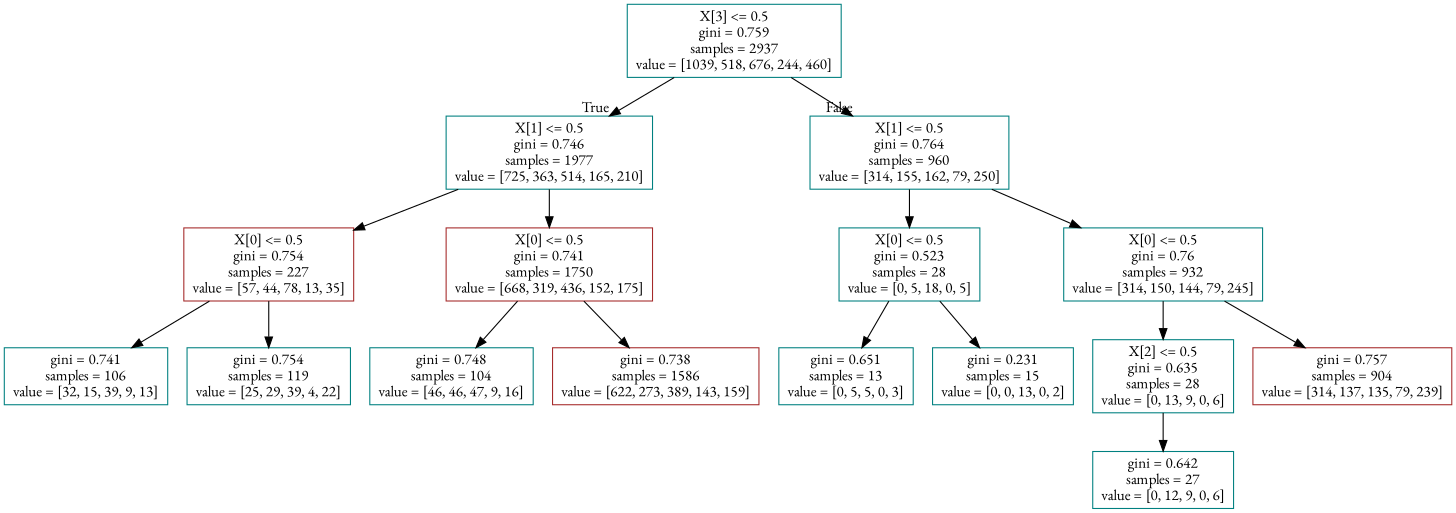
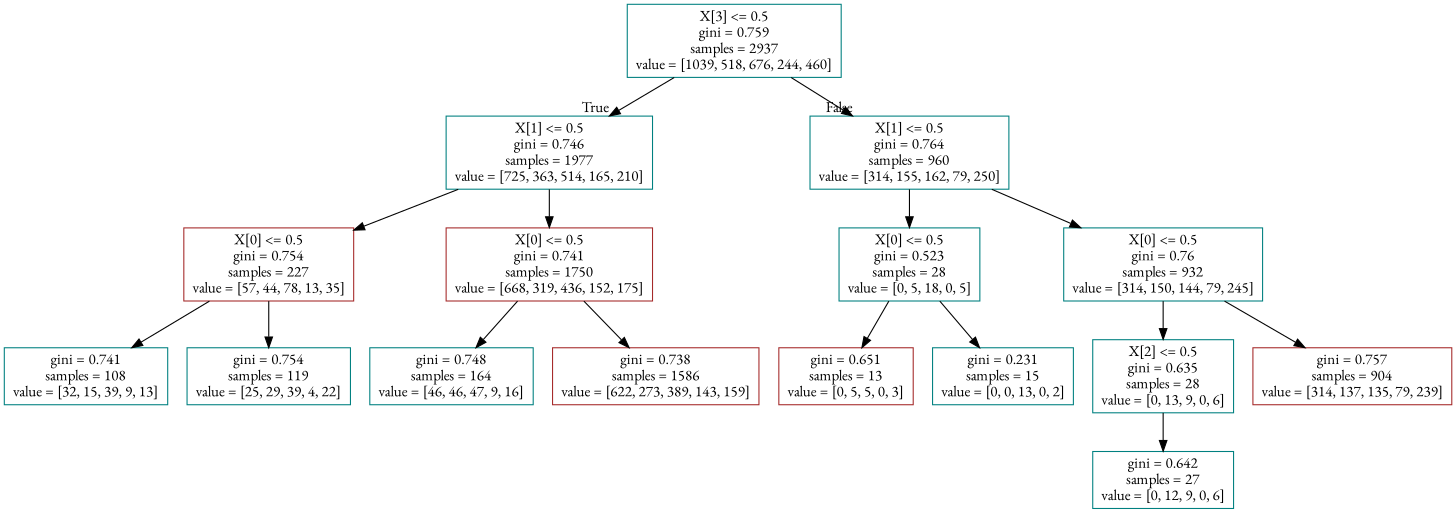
node "gini = 0.741 samples = 106 value = [32, 15, 39, 9, 13]": label "gini = 0.741 samples = 106 value = [32, 15, 39, 9, 13]" -> "gini = 0.741 samples = 108 value = [32, 15, 39, 9, 13]"
node "gini = 0.748 samples = 104 value = [46, 46, 47, 9, 16]": label "gini = 0.748 samples = 104 value = [46, 46, 47, 9, 16]" -> "gini = 0.748 samples = 164 value = [46, 46, 47, 9, 16]"
node "gini = 0.651 samples = 13 value = [0, 5, 5, 0, 3]": color teal -> brown
